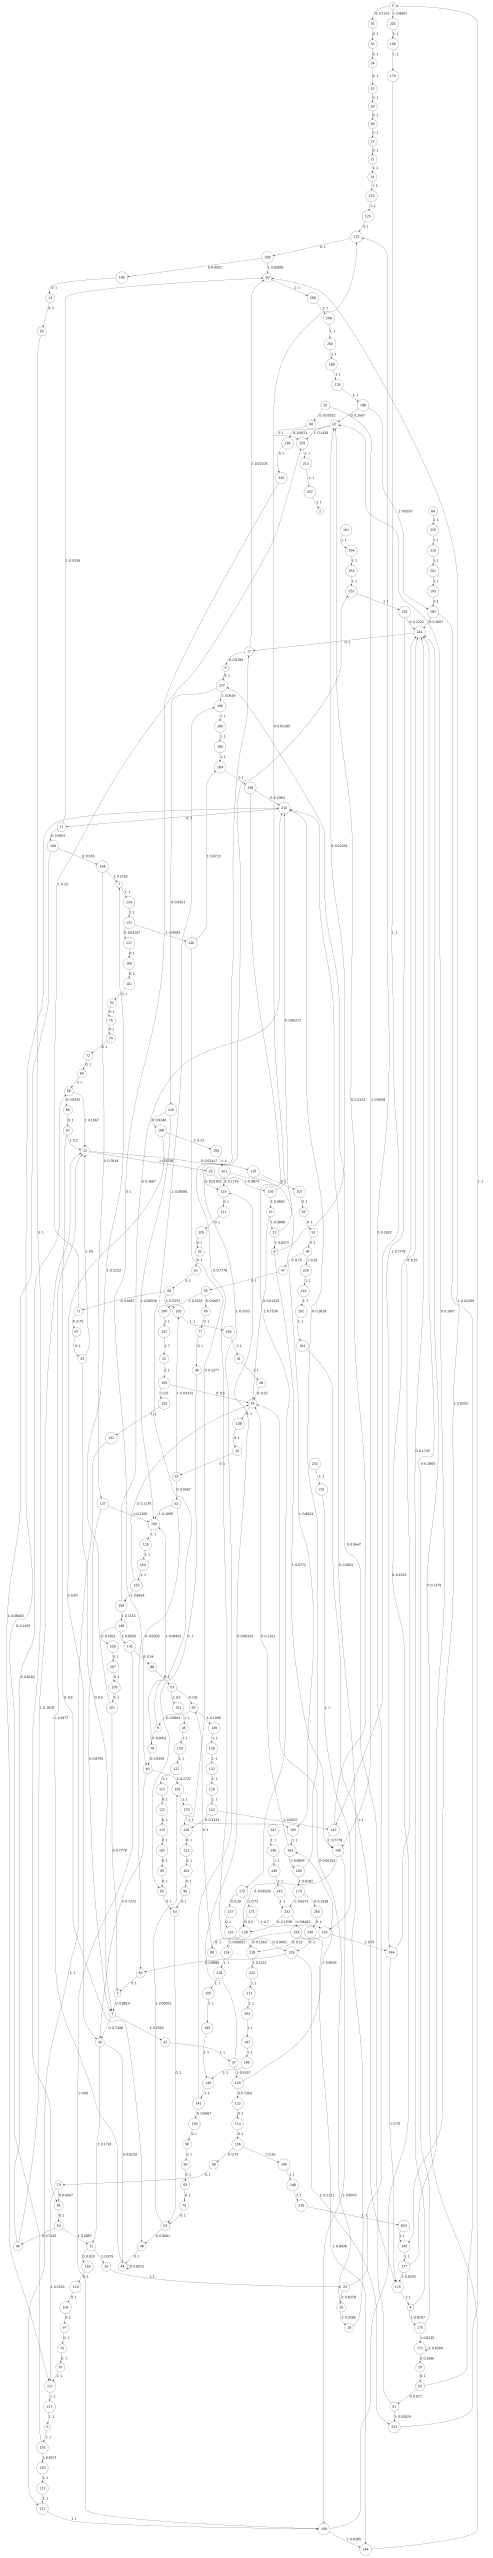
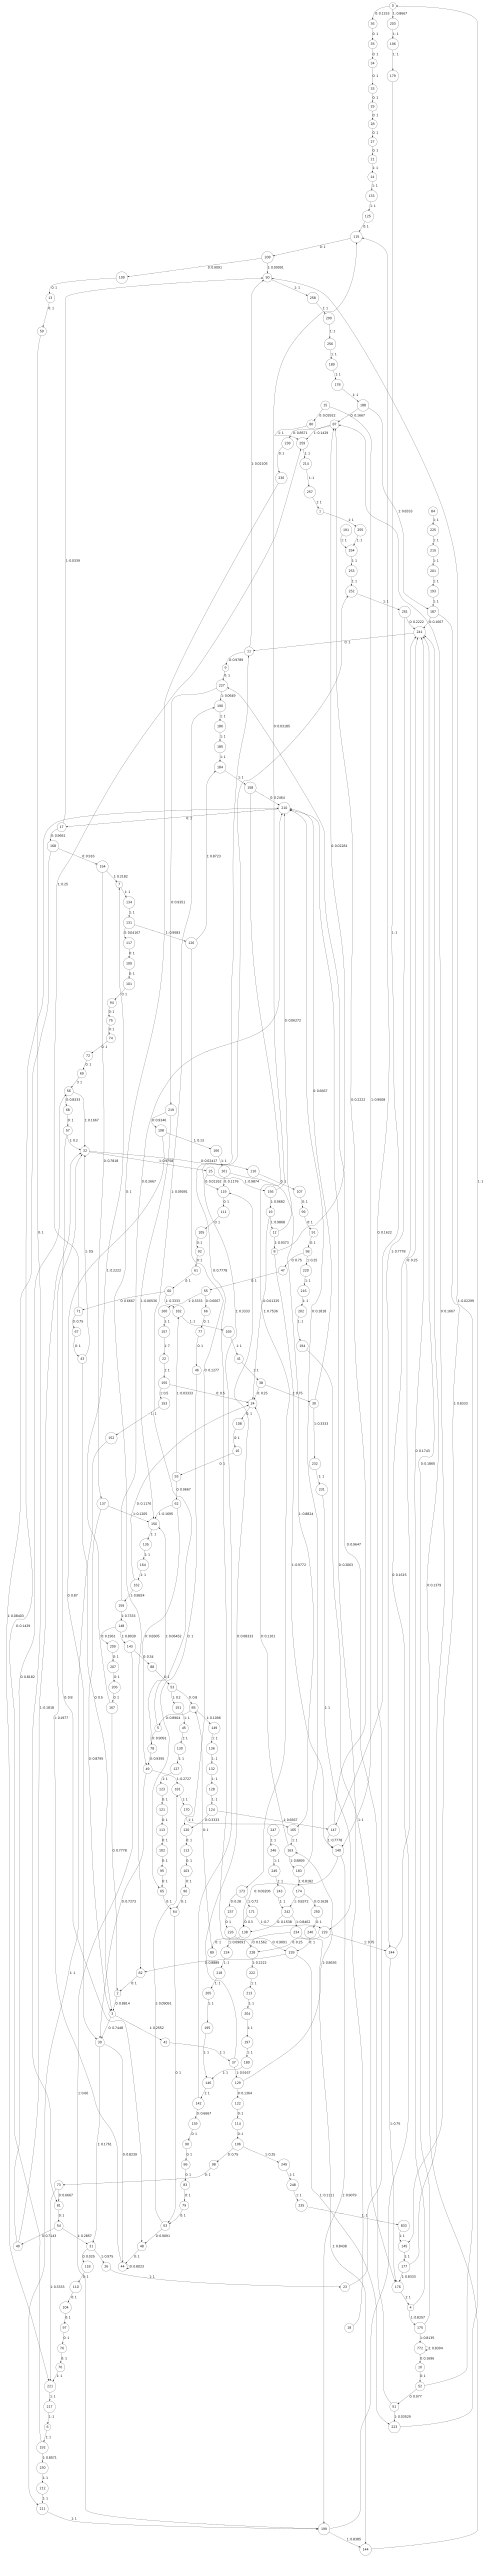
node "255": added
node "30": added
node "20": removed
